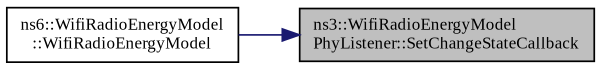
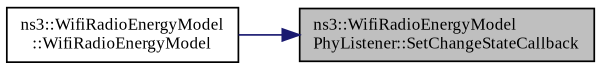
node "ns6::WifiRadioEnergyModel ::WifiRadioEnergyModel": label "ns6::WifiRadioEnergyModel ::WifiRadioEnergyModel" -> "ns3::WifiRadioEnergyModel ::WifiRadioEnergyModel"
